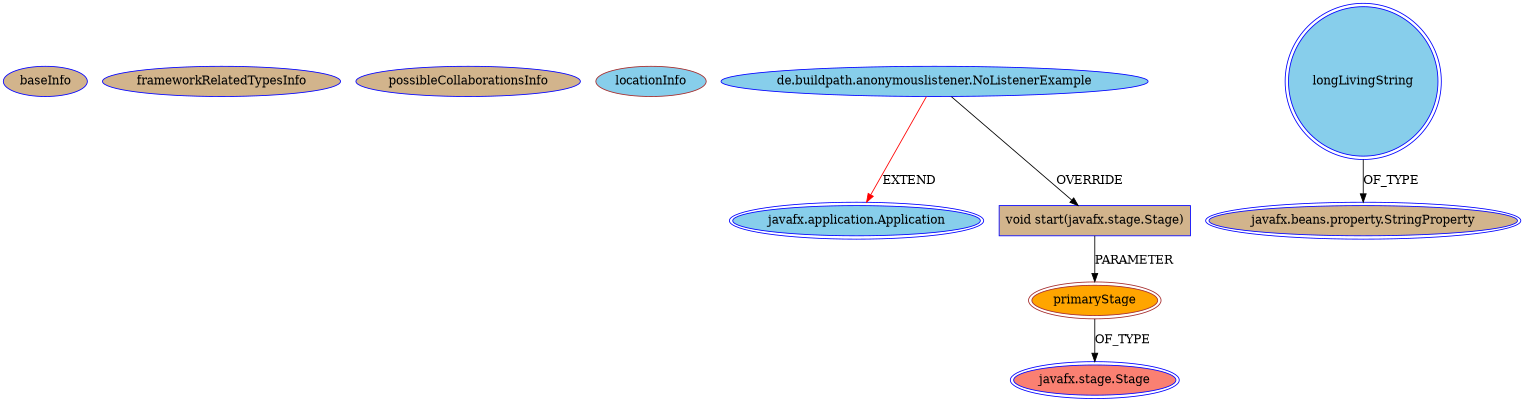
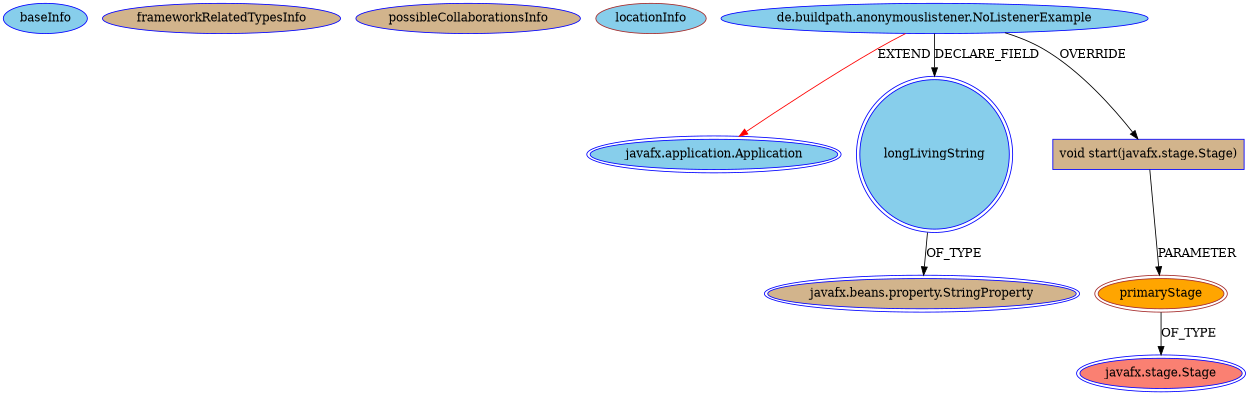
edge "de.buildpath.anonymouslistener.NoListenerExample" -> "longLivingString": added, label "DECLARE_FIELD"
node "baseInfo": fillcolor tan -> skyblue
